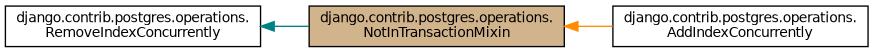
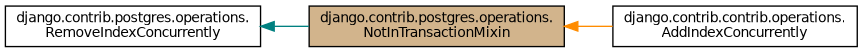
node "django.contrib.postgres.operations. AddIndexConcurrently": label "django.contrib.postgres.operations. AddIndexConcurrently" -> "django.contrib.contrib.operations. AddIndexConcurrently"
